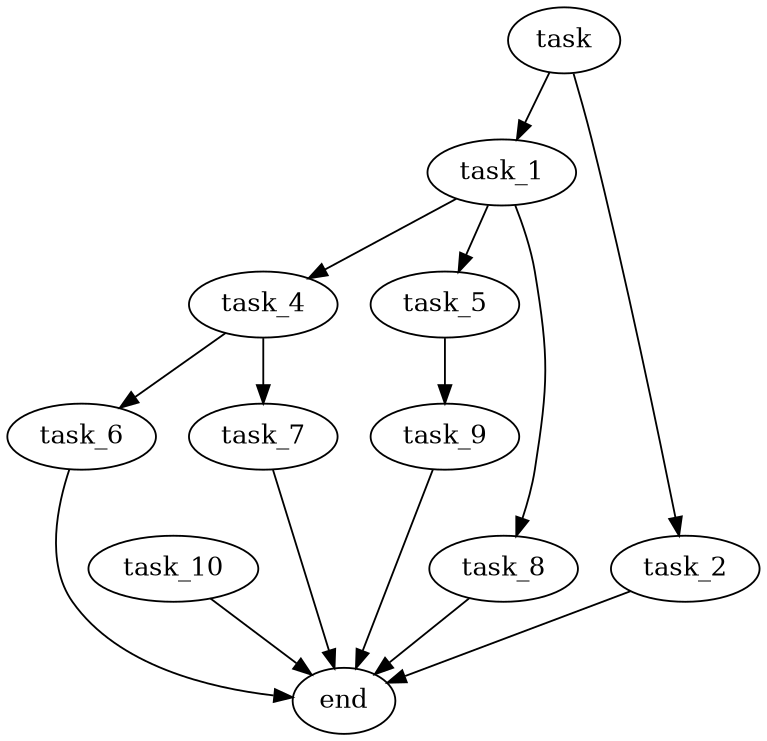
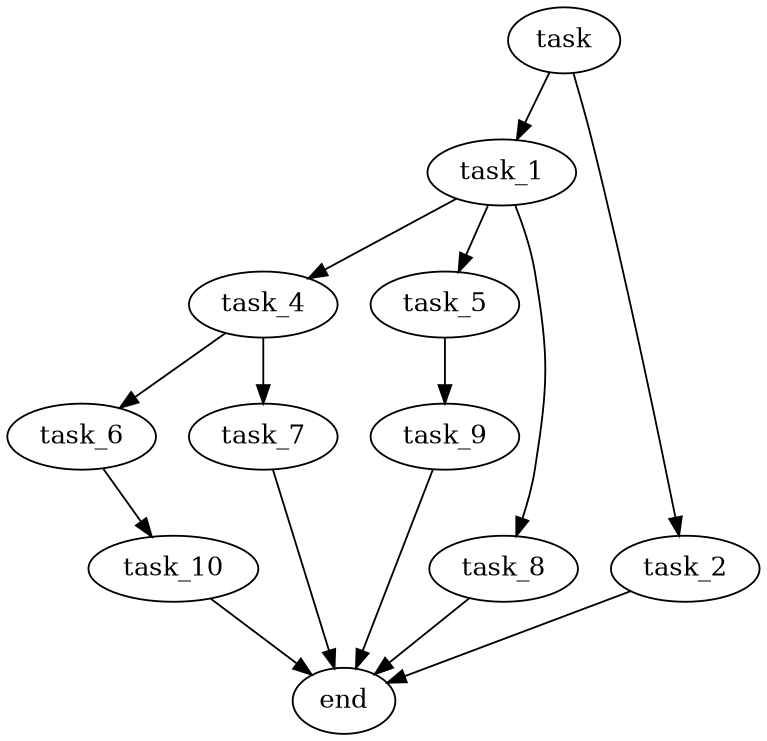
edge "task_6" -> "end": now "task_6" -> "task_10"
